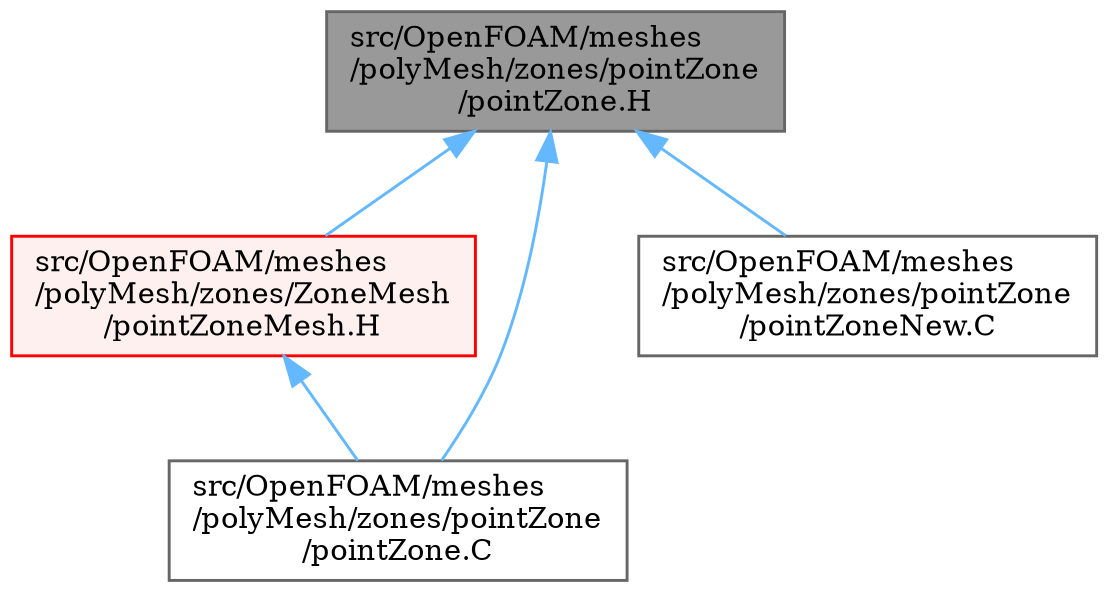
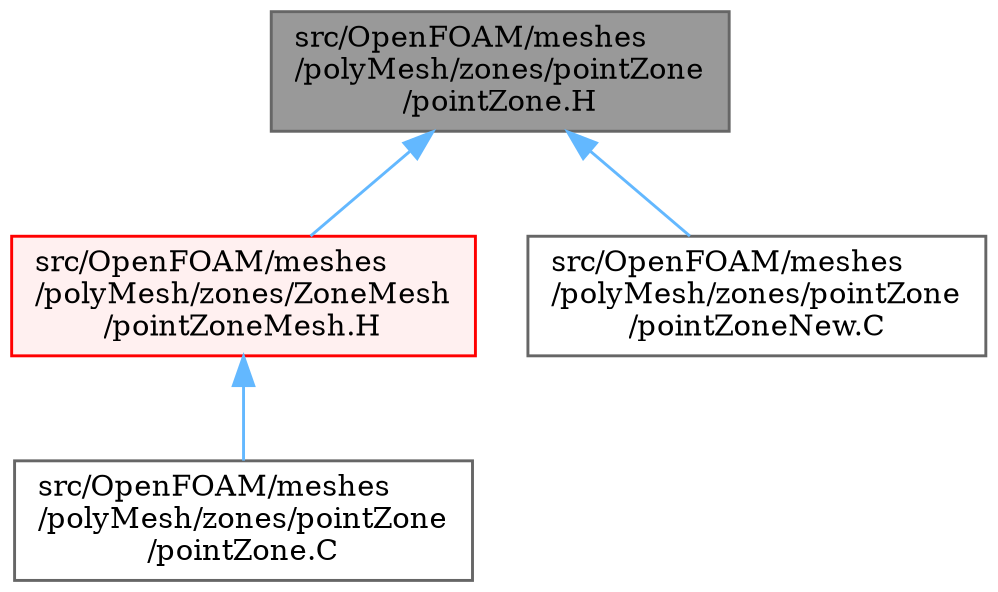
edge "src/OpenFOAM/meshes /polyMesh/zones/pointZone /pointZone.C" -> "src/OpenFOAM/meshes /polyMesh/zones/pointZone /pointZone.H": removed
